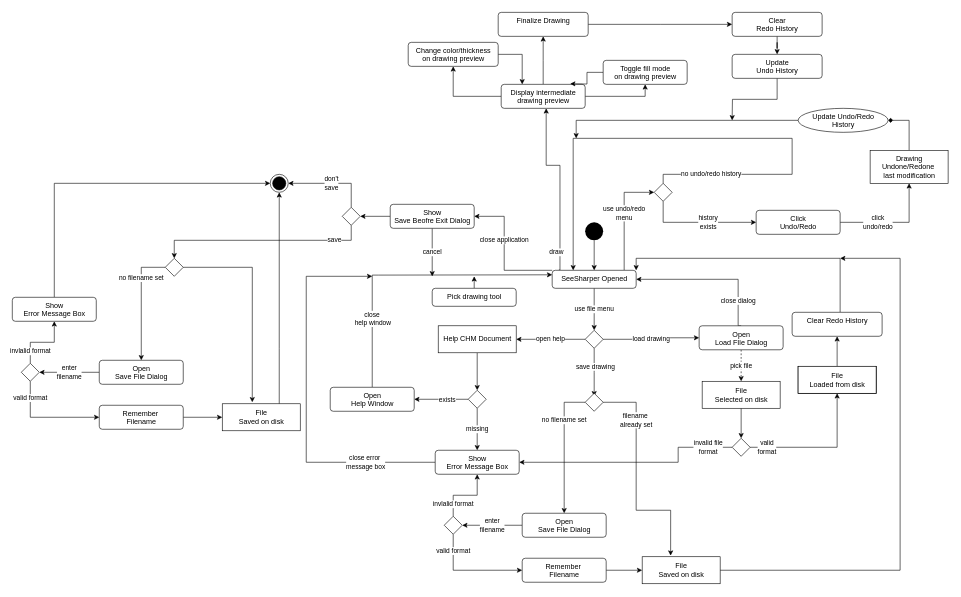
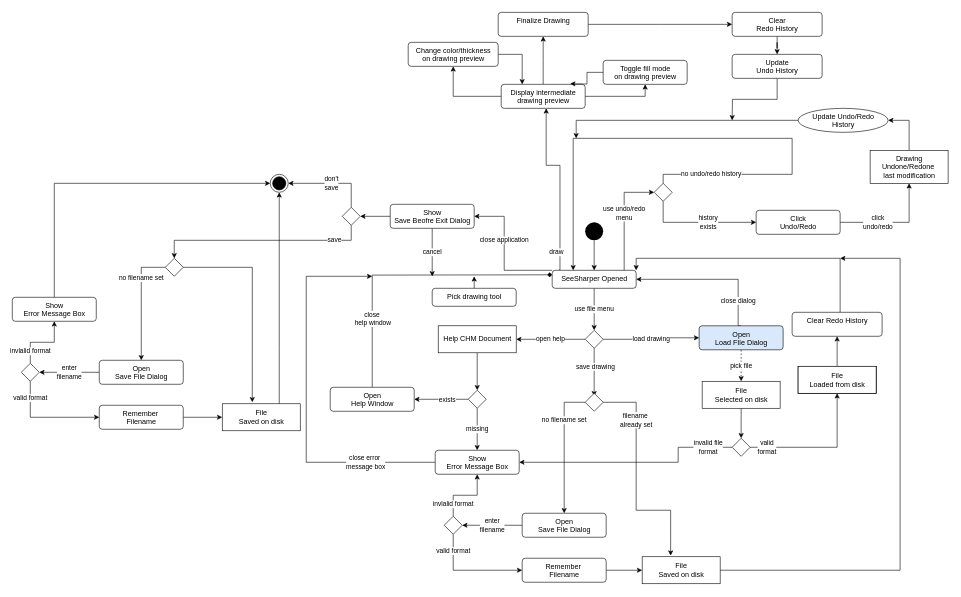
edge "Drawing Undone/Redone last modification" -> "Update Undo/Redo History": arrowhead diamond -> classic
edge "Open Help Window" -> "SeeSharper Opened": arrowhead classic -> diamond
node "Open Load FIle Dialog": fillcolor #ffffff -> #dae8fc
